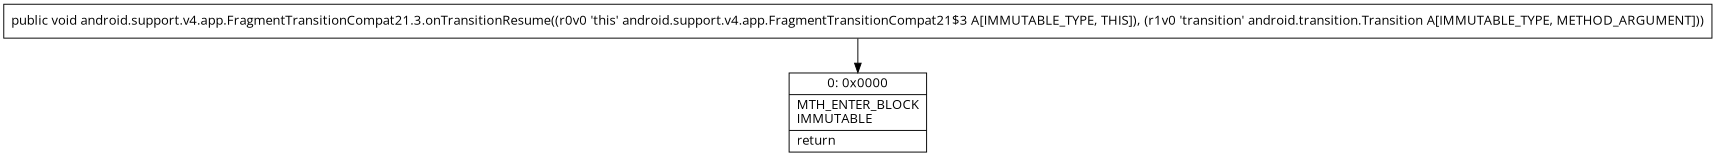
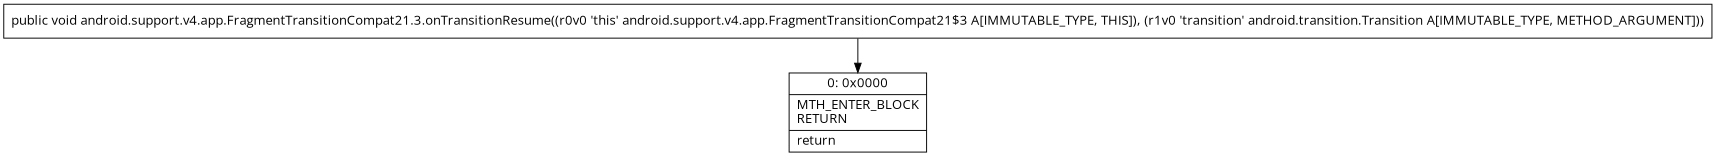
node "0: 0x0000": text "IMMUTABLE" -> "RETURN"
